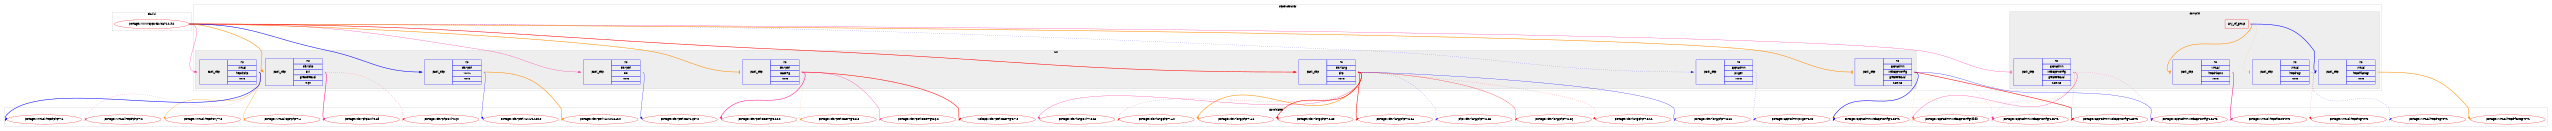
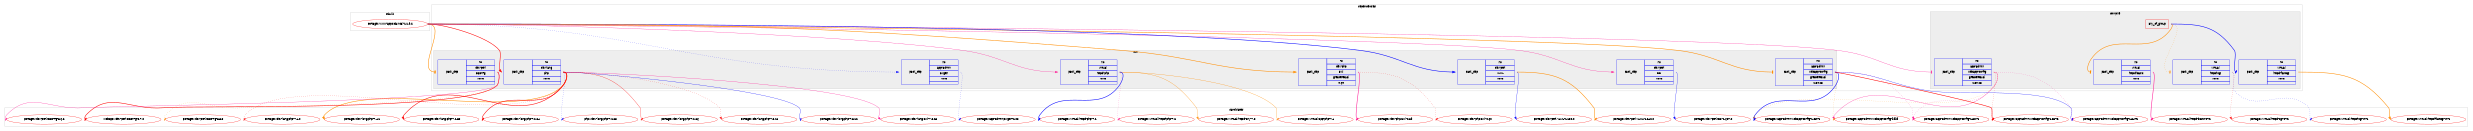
node "portage://dev-perl/DBD-Pg-3.10.0": removed
